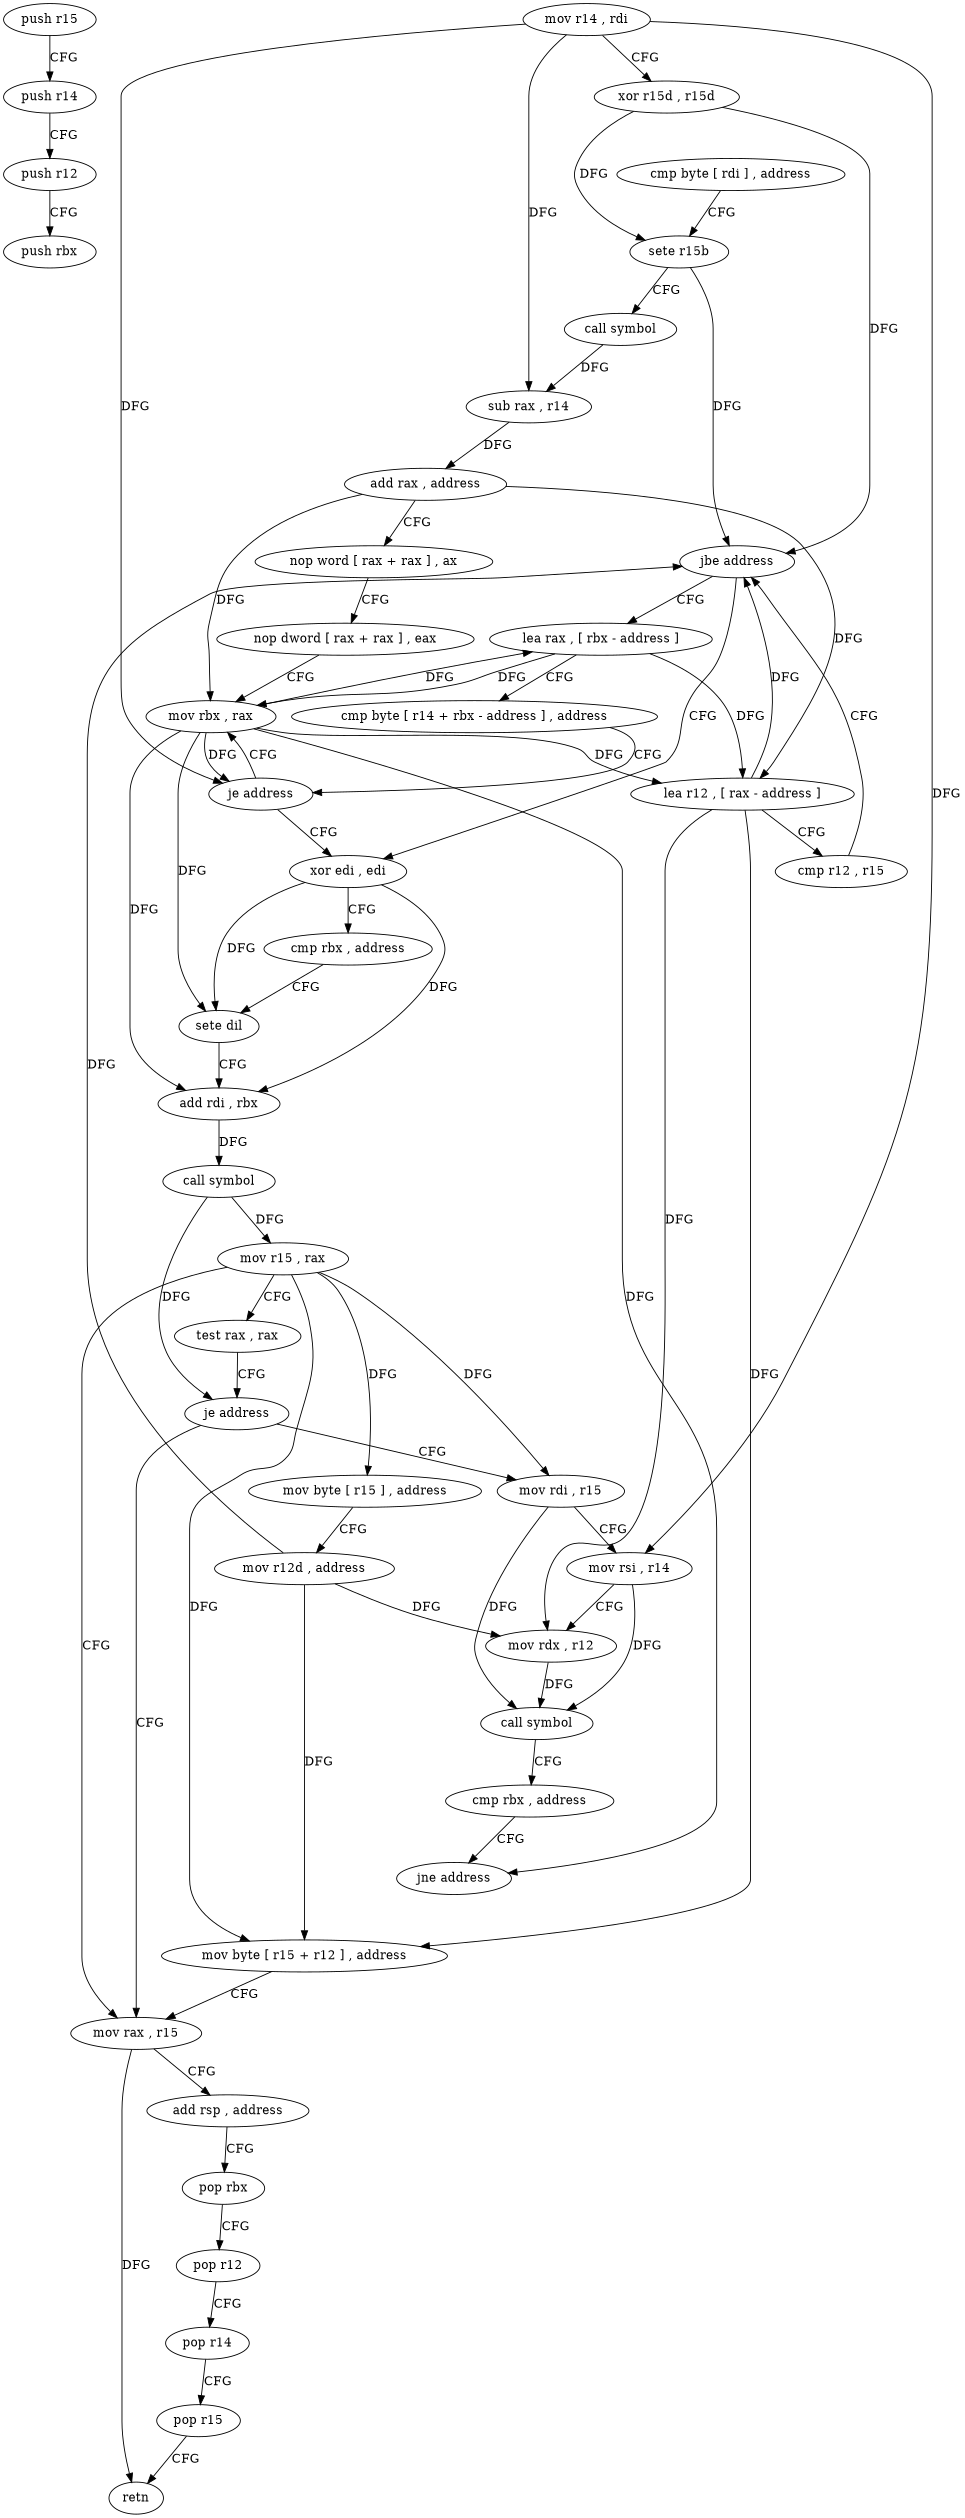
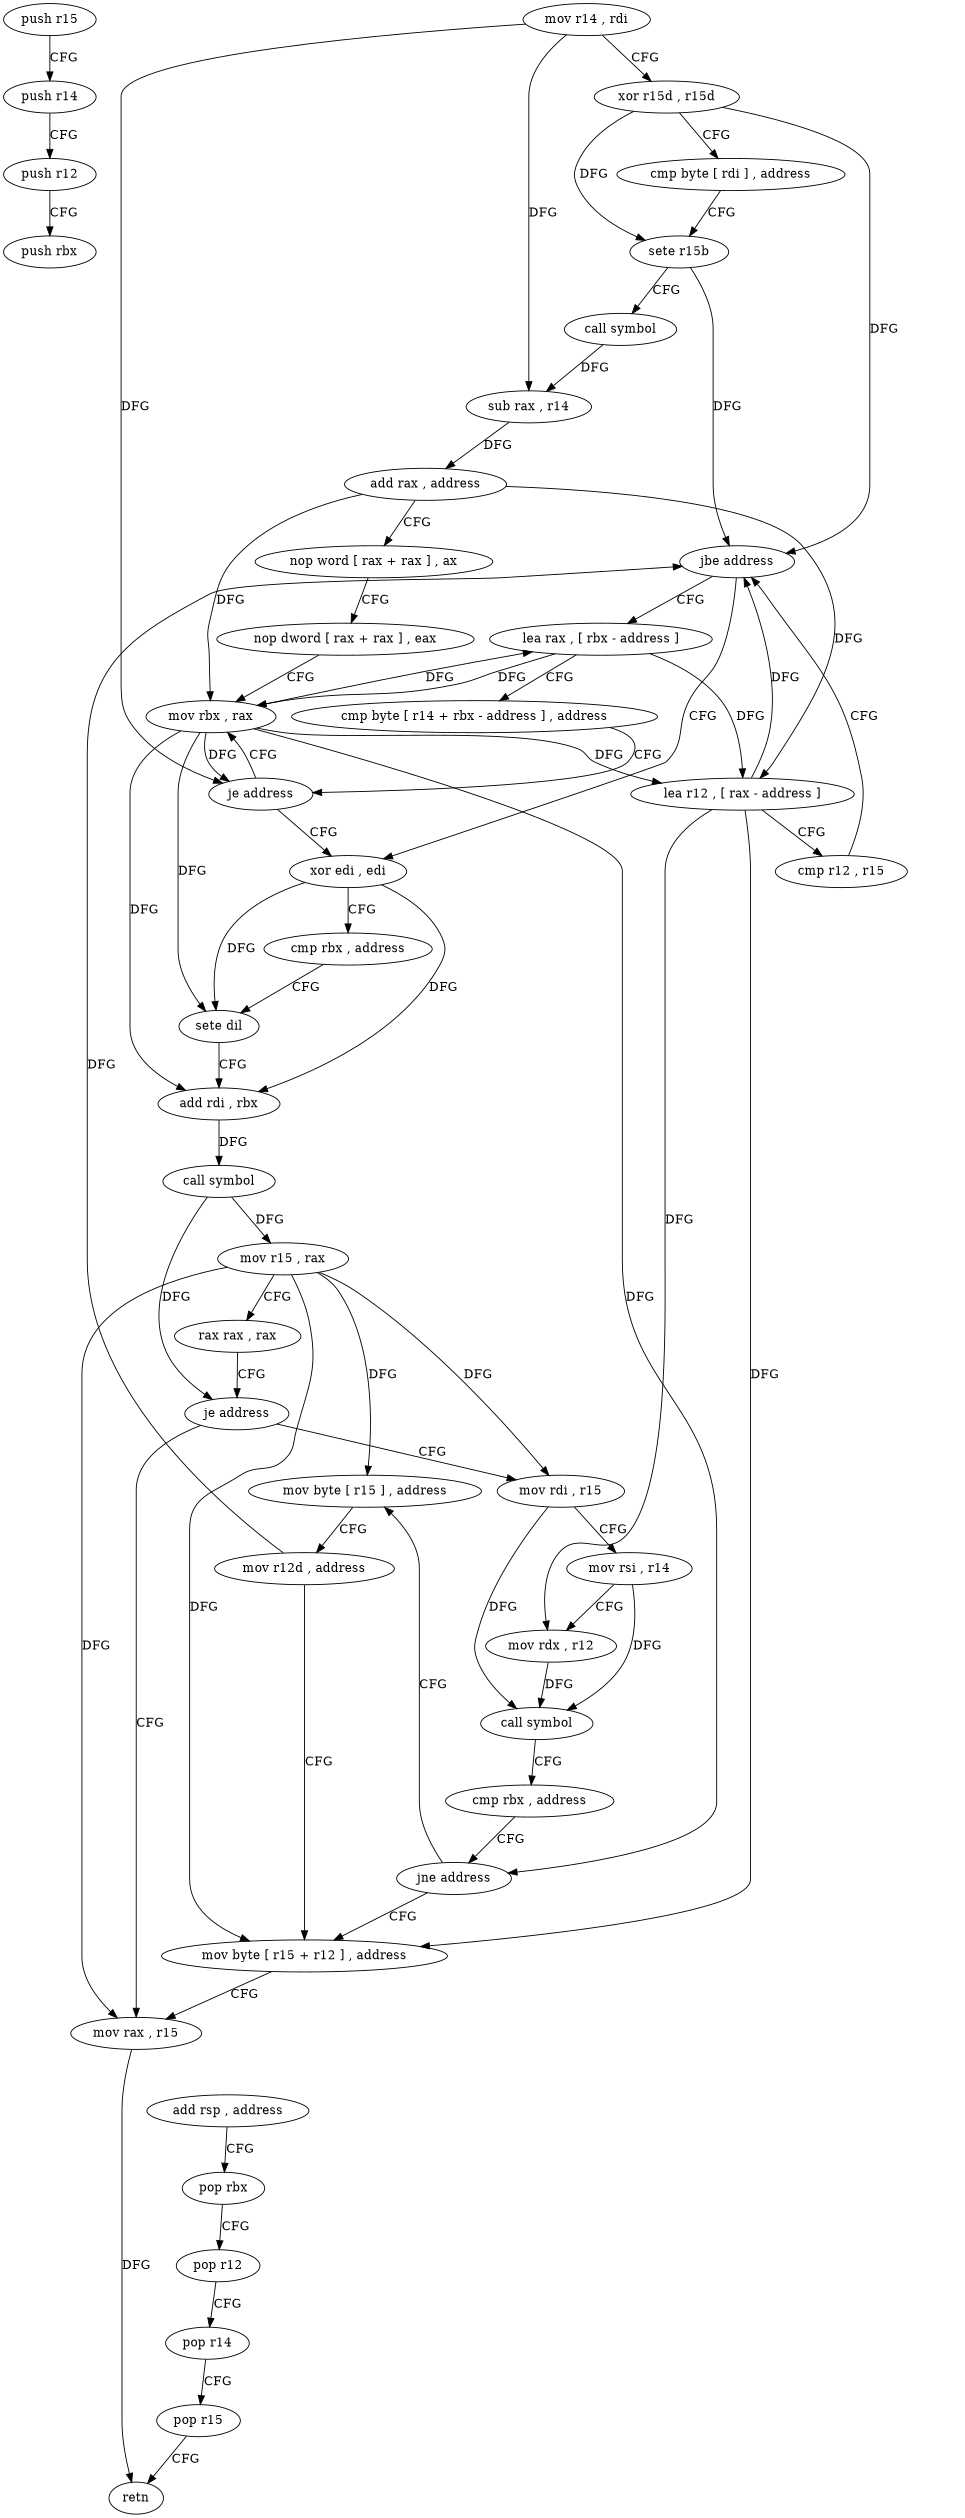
edge "xor r15d , r15d" -> "cmp byte [ rdi ] , address": added, label "CFG"
edge "mov r14 , rdi" -> "mov rsi , r14": removed, label "DFG"
node "test rax , rax": label "test rax , rax" -> "rax rax , rax"
edge "mov r12d , address" -> "mov rdx , r12": removed, label "DFG"
edge "mov r15 , rax" -> "mov rax , r15": label "CFG" -> "DFG"
edge "jne address" -> "mov byte [ r15 ] , address": added, label "CFG"
edge "mov r12d , address" -> "mov byte [ r15 + r12 ] , address": label "DFG" -> "CFG"
edge "jne address" -> "mov byte [ r15 + r12 ] , address": added, label "CFG"
edge "mov rax , r15" -> "add rsp , address": removed, label "CFG"
